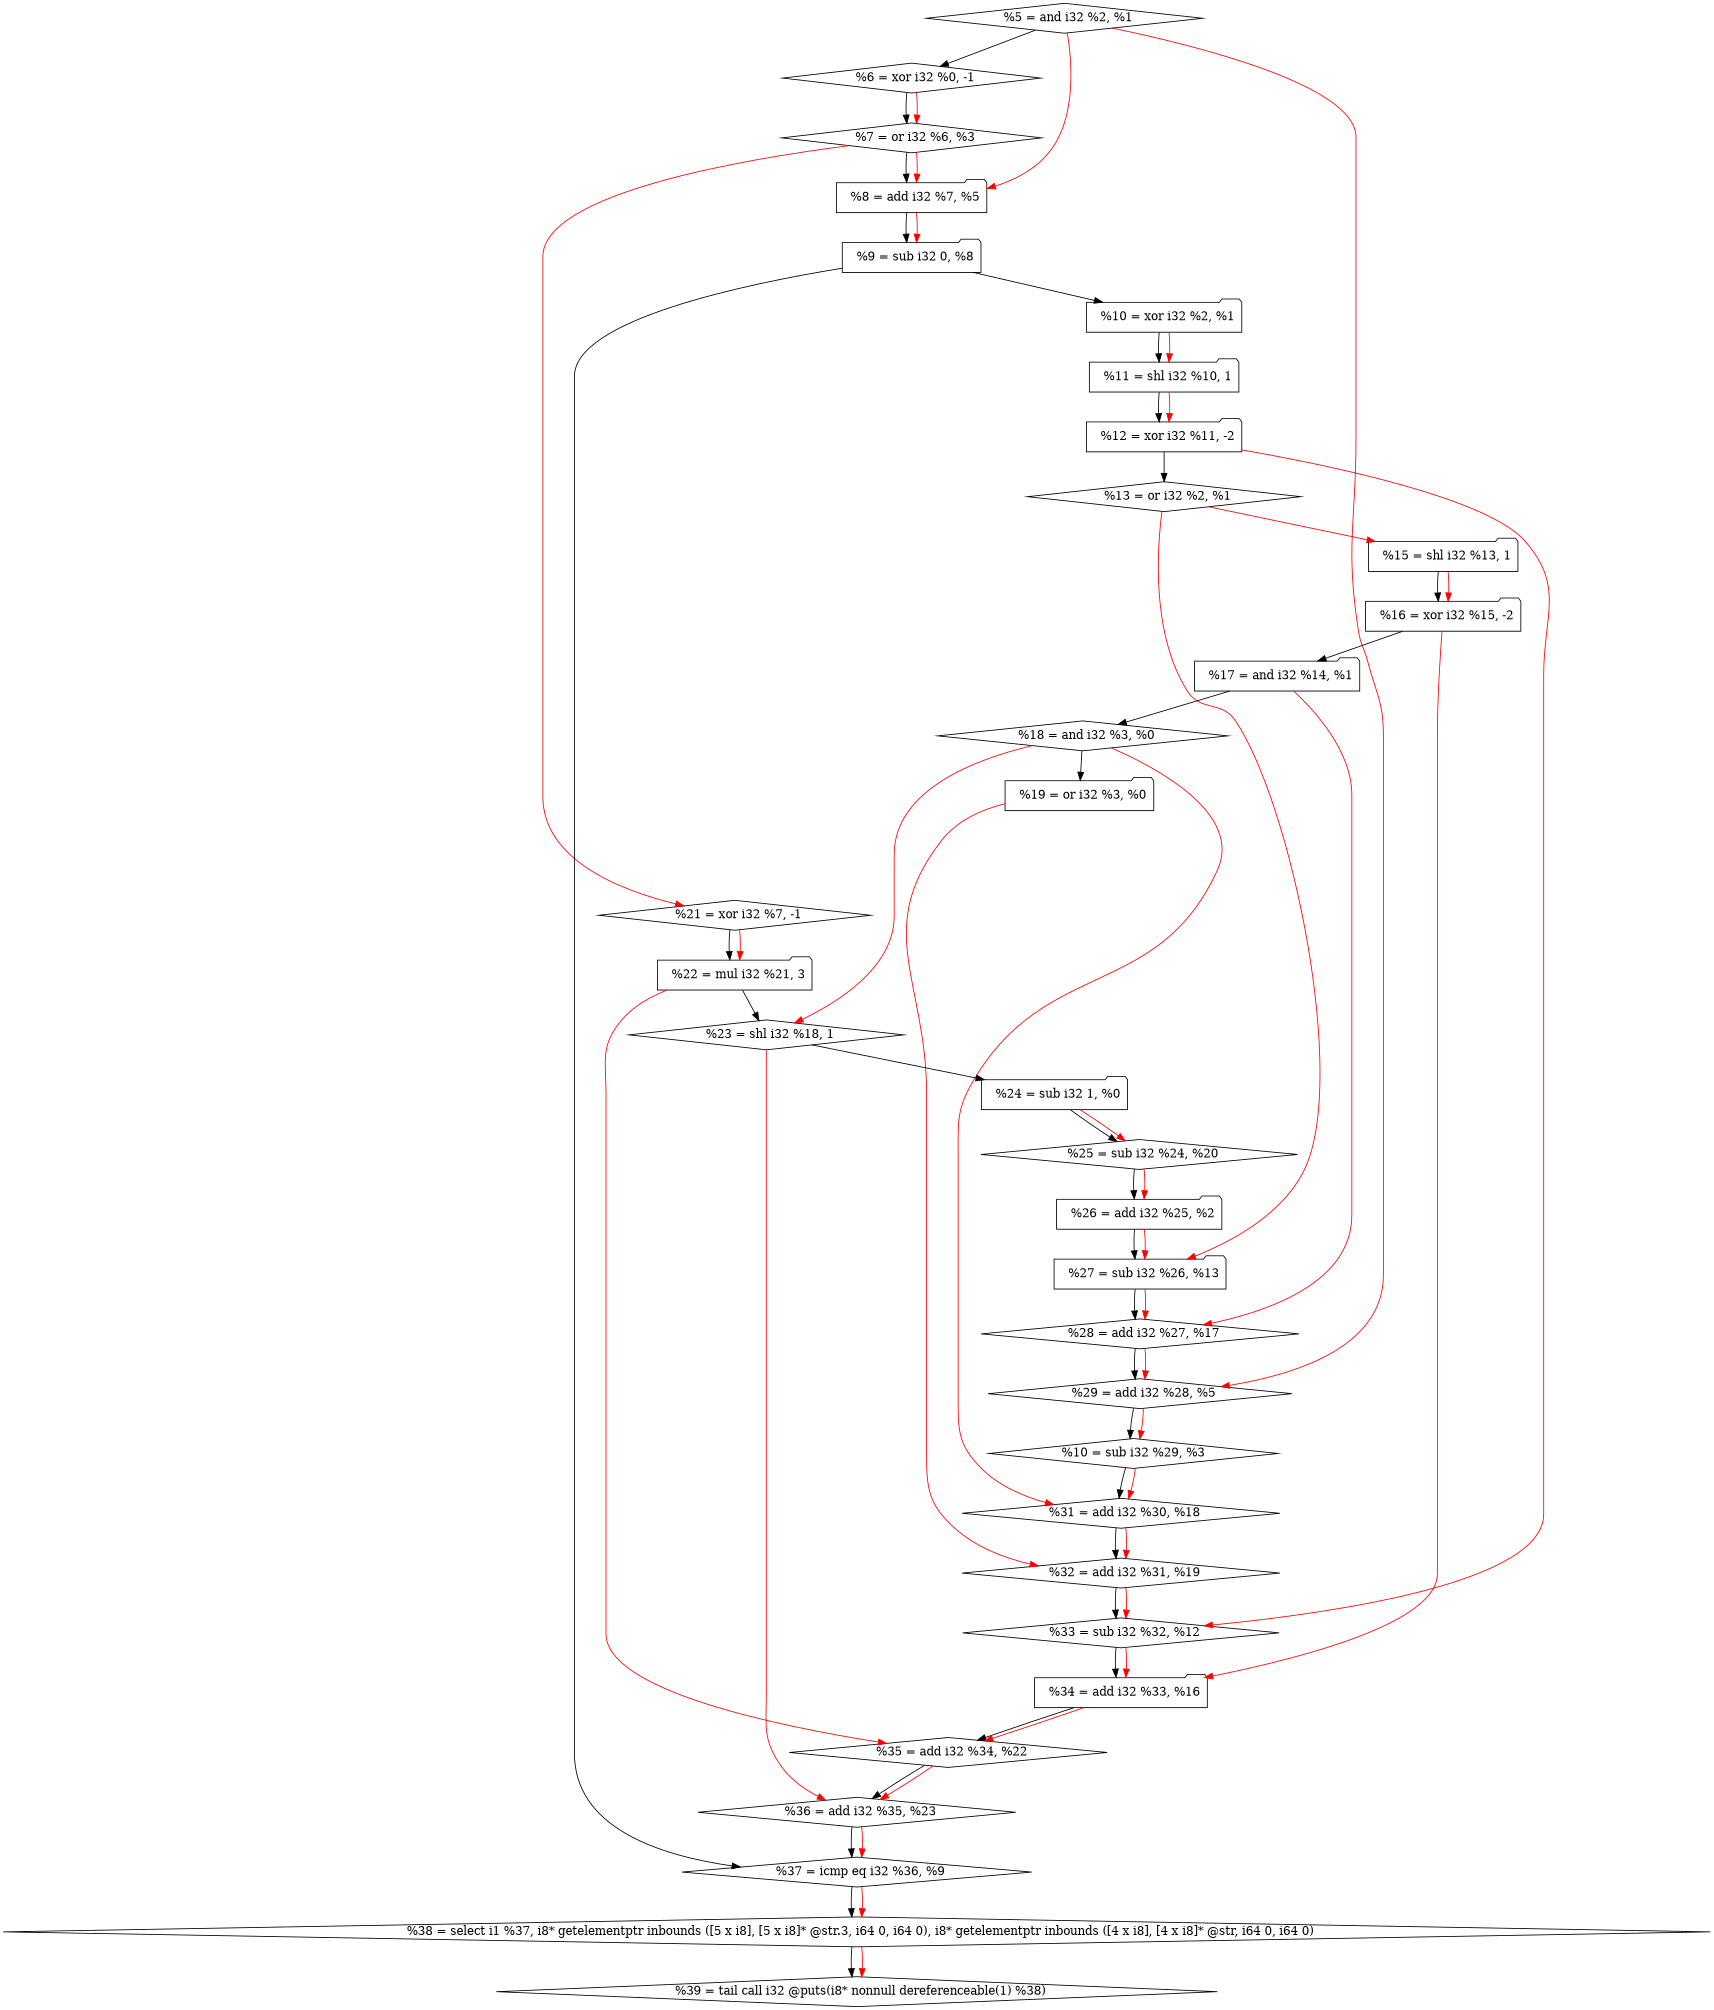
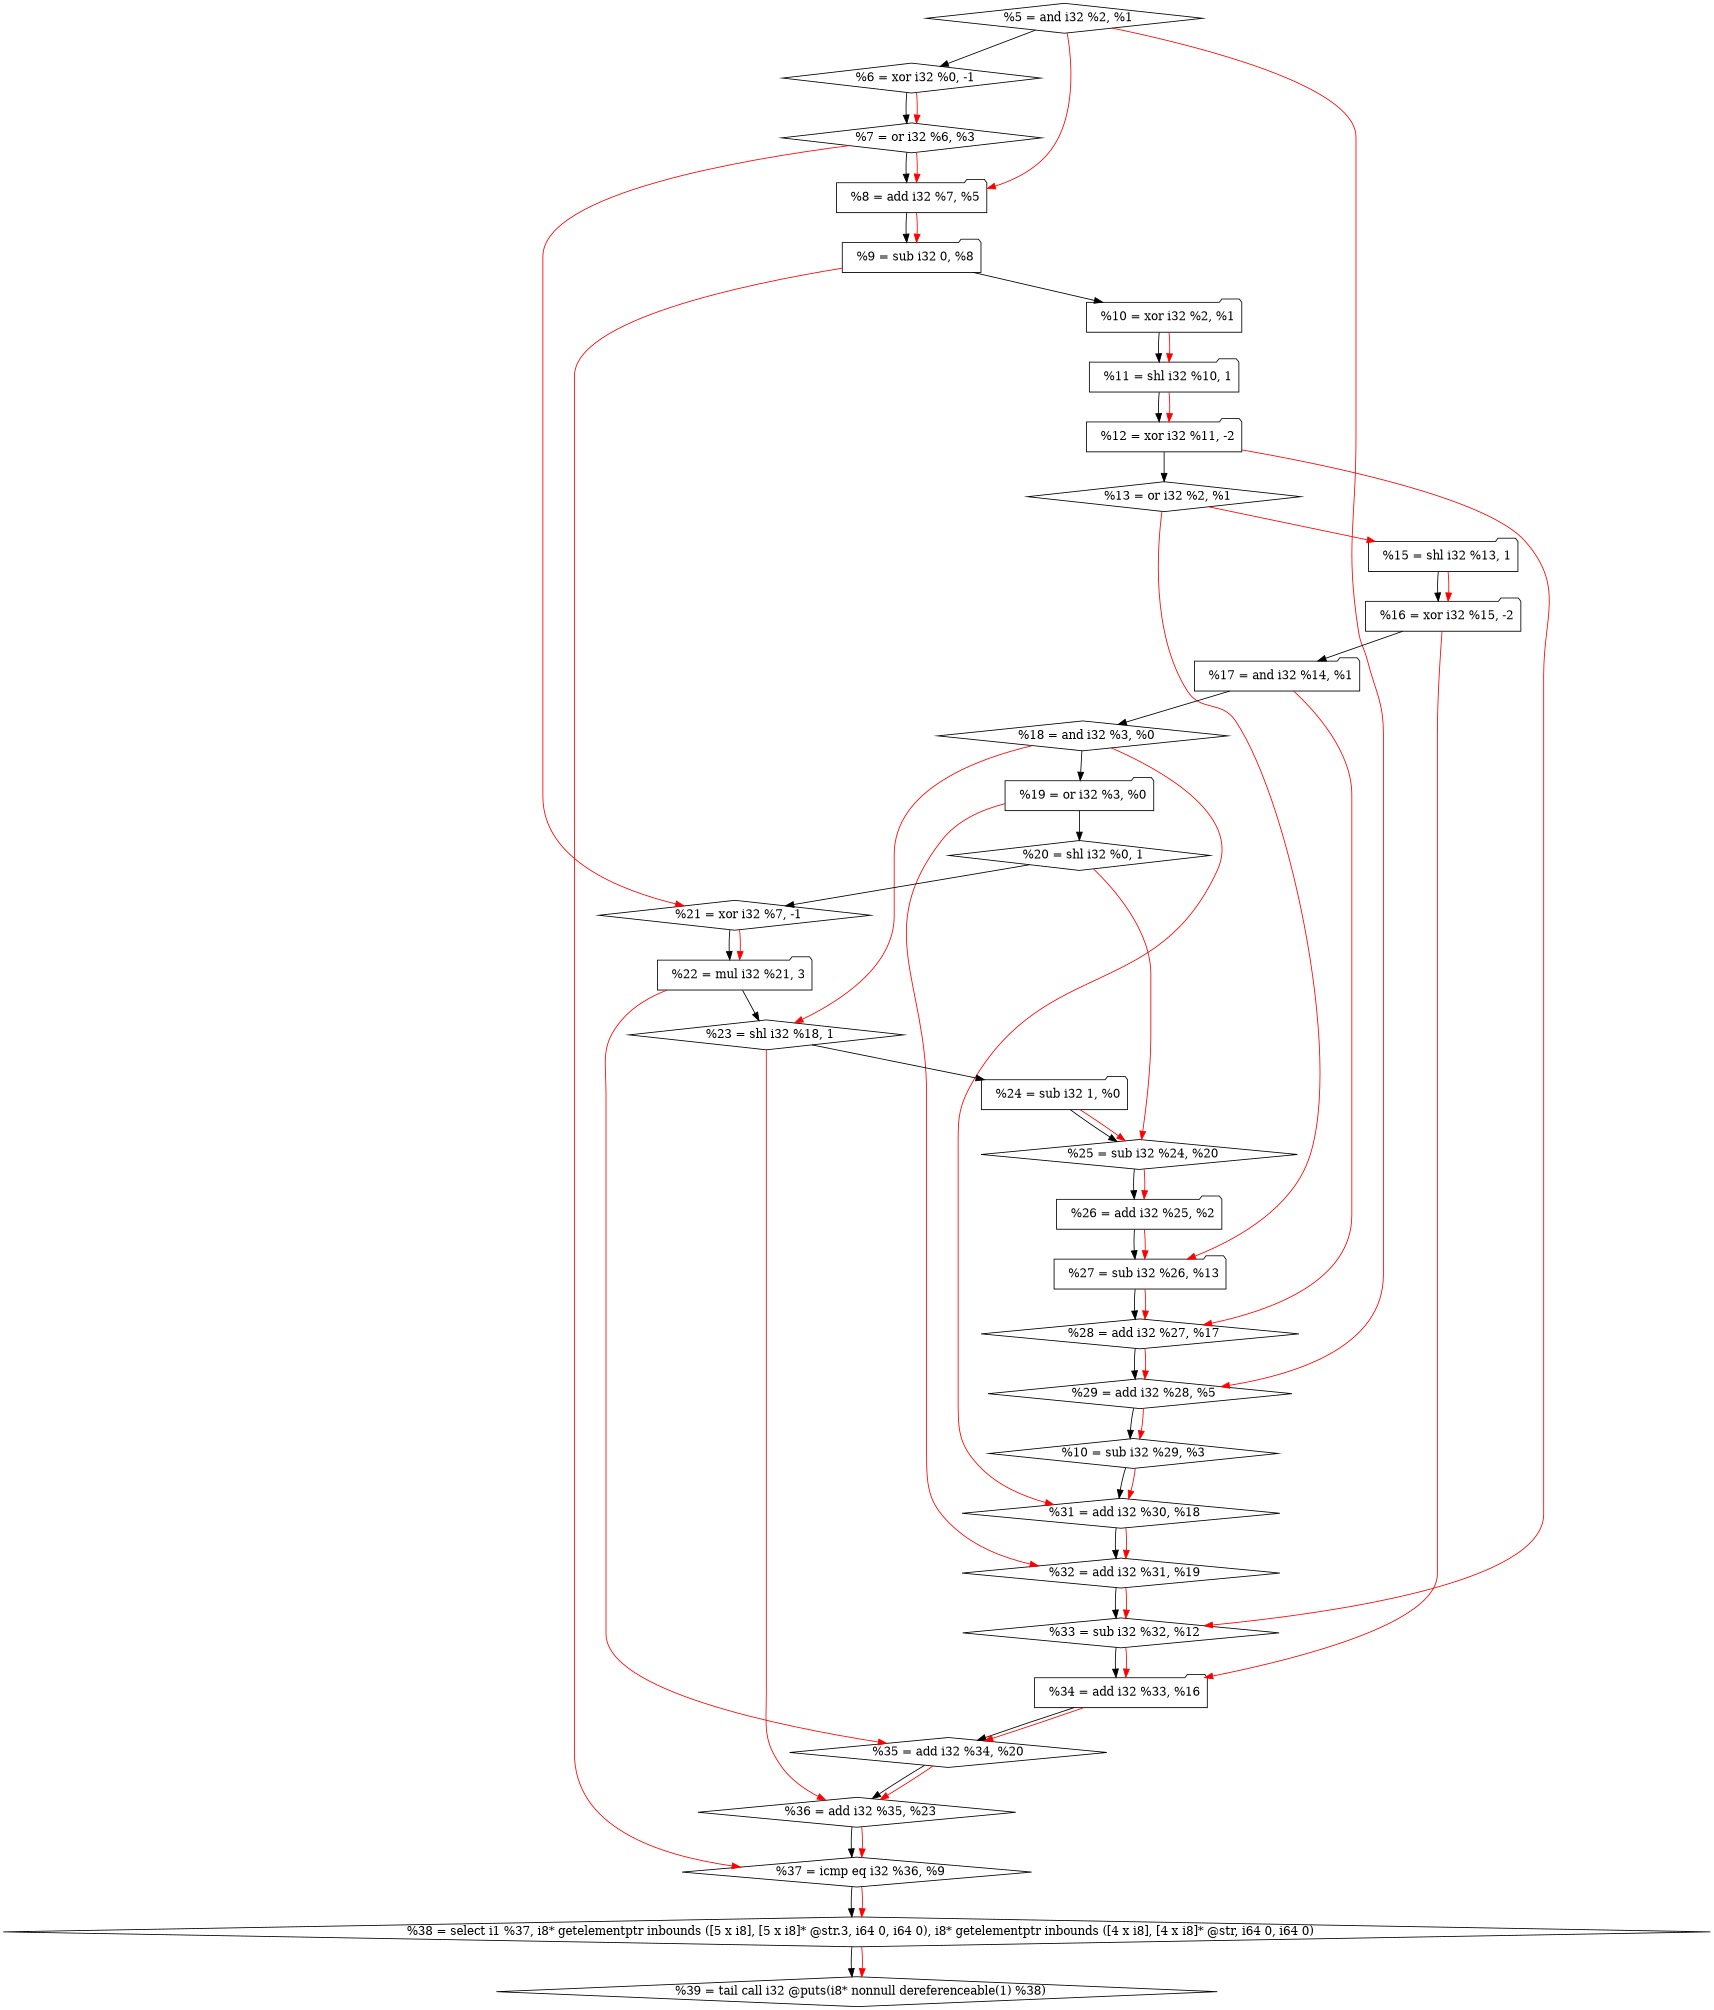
node "%20 = shl i32 %0, 1": added
edge "%9 = sub i32 0, %8" -> "%37 = icmp eq i32 %36, %9": color black -> red
node "%35 = add i32 %34, %22": label "%35 = add i32 %34, %22" -> "%35 = add i32 %34, %20"
